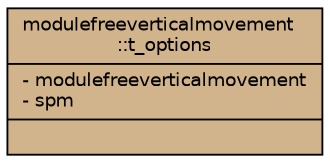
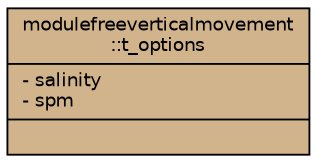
node "modulefreeverticalmovement": text "- modulefreeverticalmovement" -> "- salinity"
